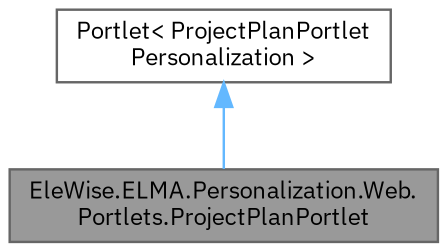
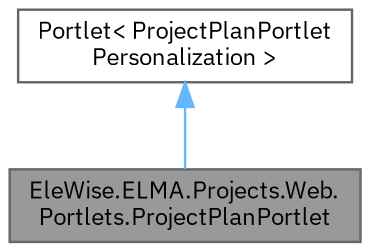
node "EleWise.ELMA.Personalization.Web. Portlets.ProjectPlanPortlet": label "EleWise.ELMA.Personalization.Web. Portlets.ProjectPlanPortlet" -> "EleWise.ELMA.Projects.Web. Portlets.ProjectPlanPortlet"
